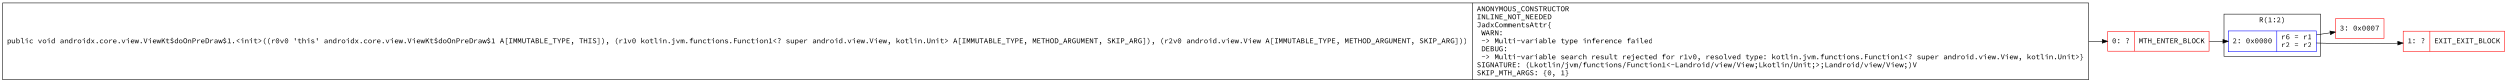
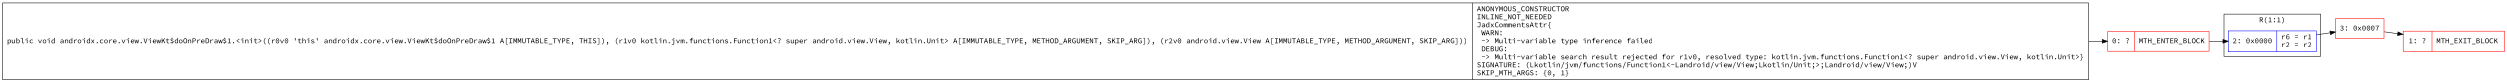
cluster "R(1:2)": label "R(1:2)" -> "R(1:1)"
node "1: ?": text "EXIT_EXIT_BLOCK" -> "MTH_EXIT_BLOCK"
edge "2: 0x0000" -> "1: ?": now "3: 0x0007" -> "1: ?"
